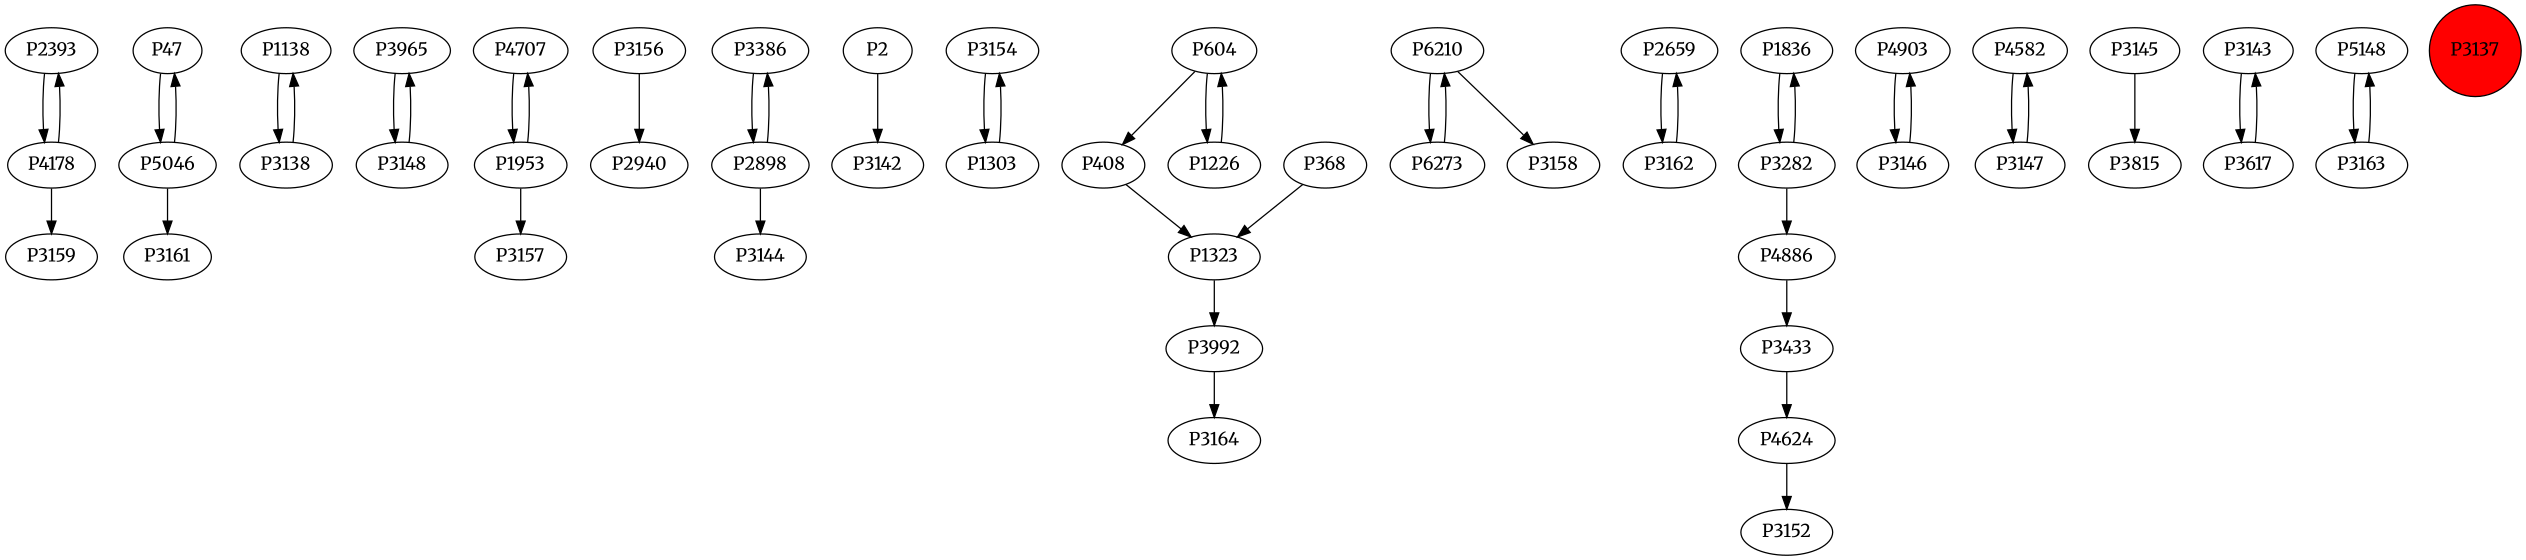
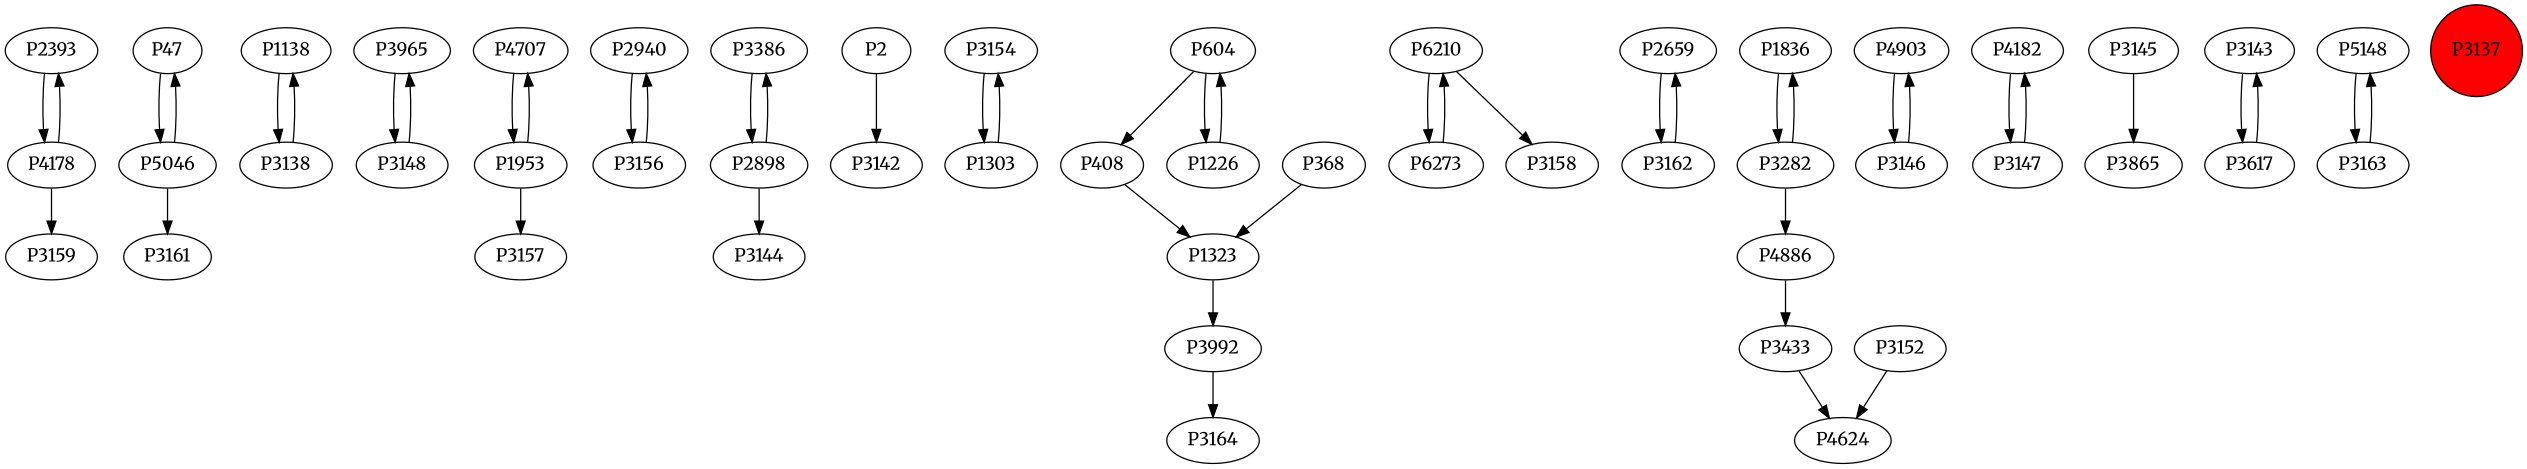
node "P4582": label "P4582" -> "P4182"
edge "P2940" -> "P3156": added
node "P3815": label "P3815" -> "P3865"
edge "P4624" -> "P3152": reversed
